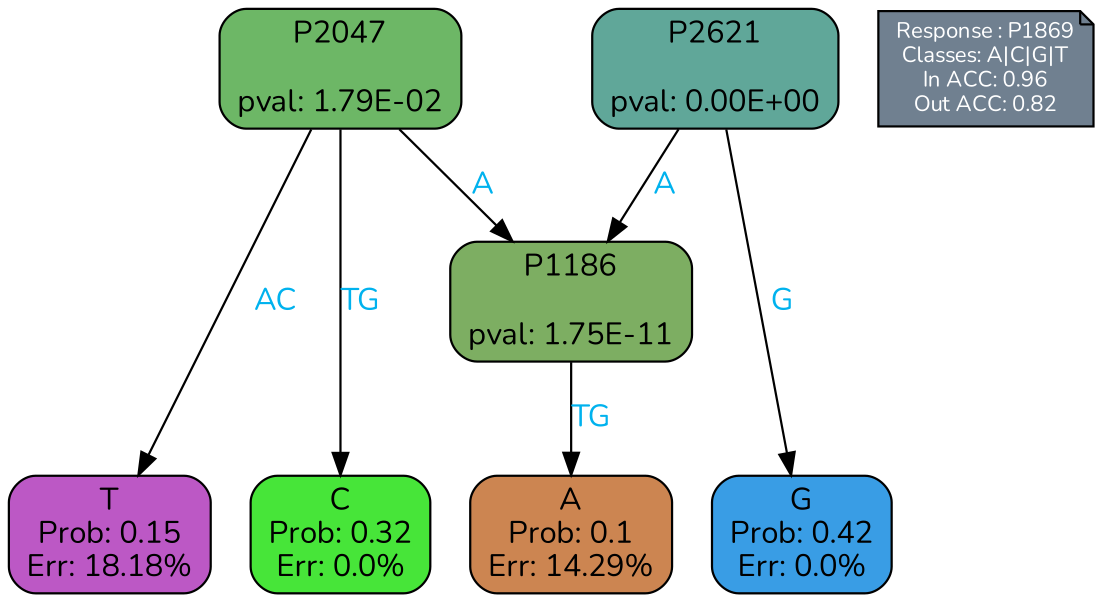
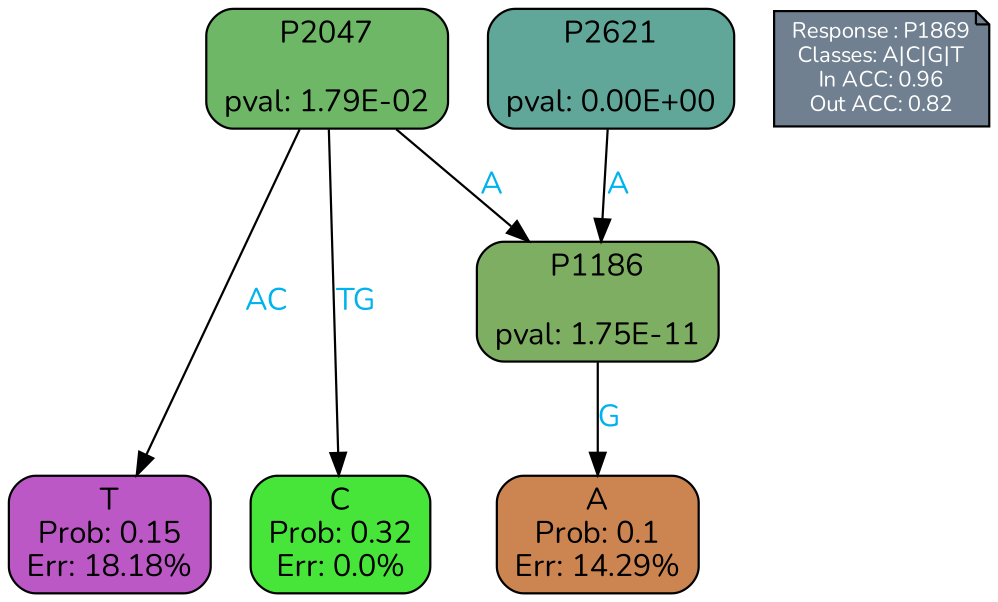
edge "P1186 pval: 1.75E-11" -> "A Prob: 0.1 Err: 14.29%": label "TG" -> "G"
node "G Prob: 0.42 Err: 0.0%": removed
